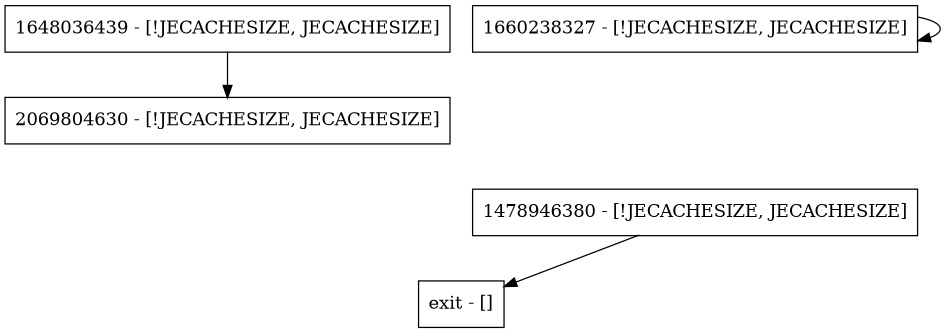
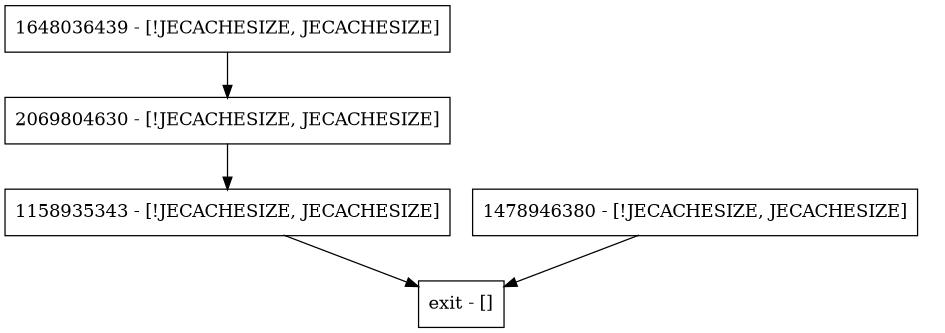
node "1660238327 - [!JECACHESIZE, JECACHESIZE]": removed
node "1158935343 - [!JECACHESIZE, JECACHESIZE]": added
